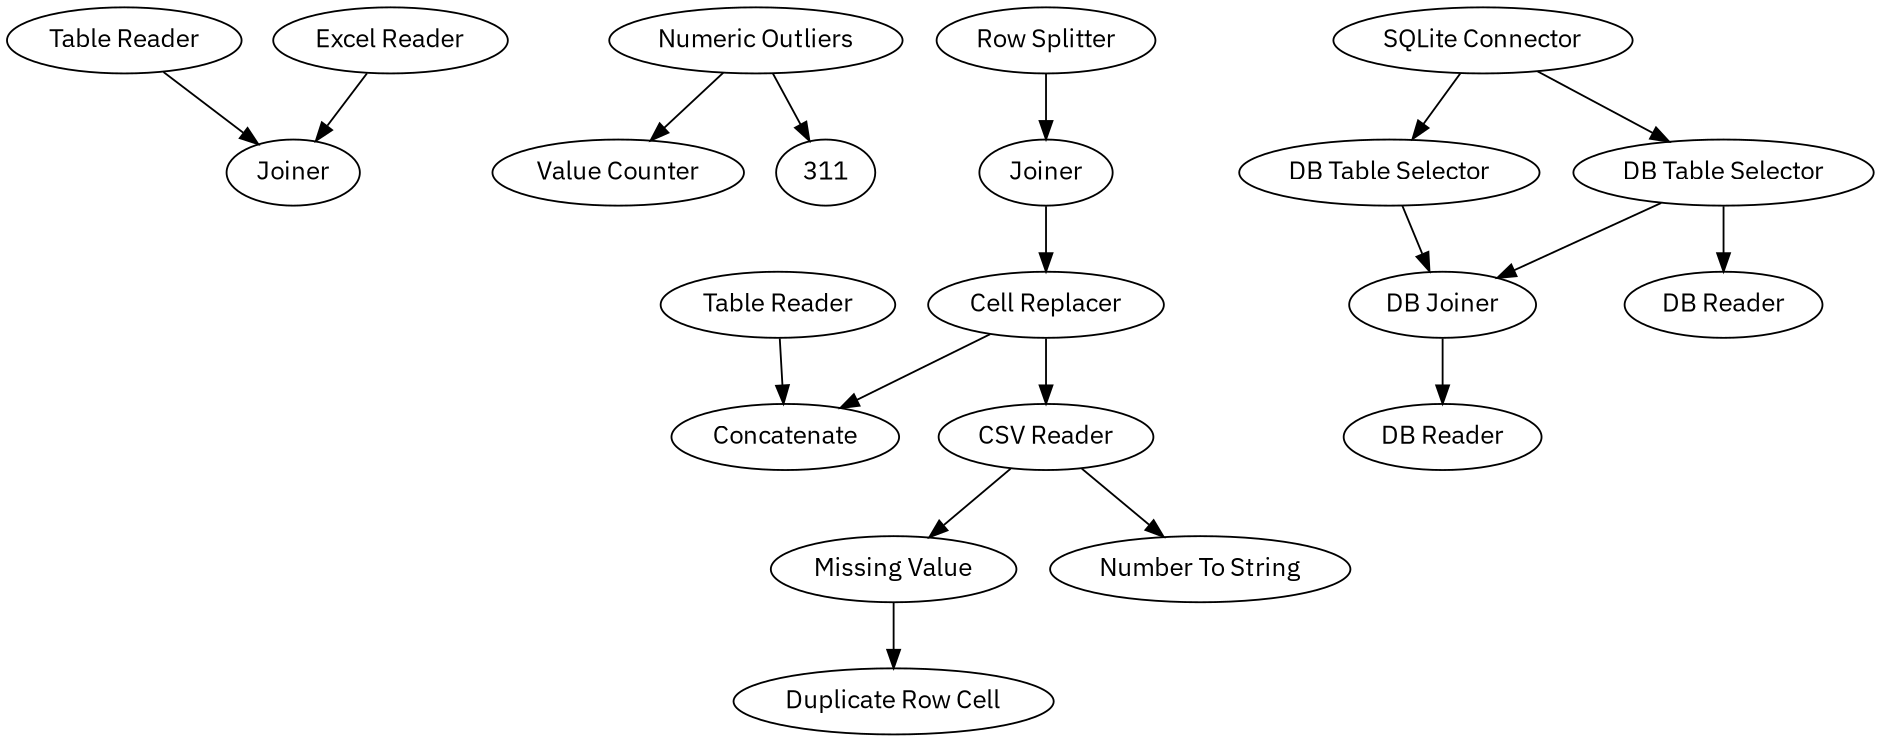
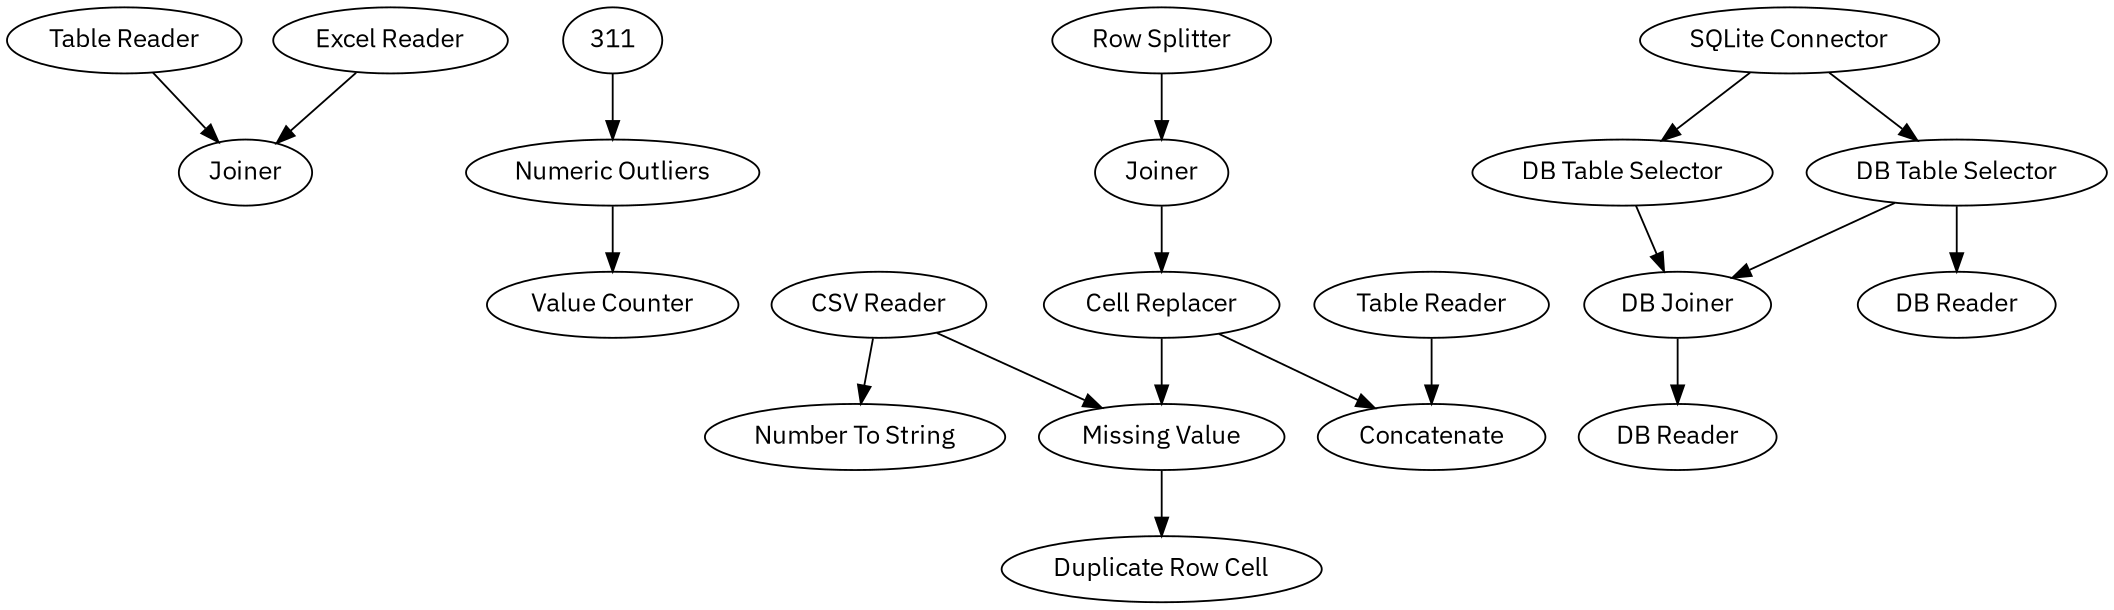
edge "Numeric Outliers" -> "311": reversed
edge "Cell Replacer" -> "CSV Reader": now "Cell Replacer" -> "Missing Value"
